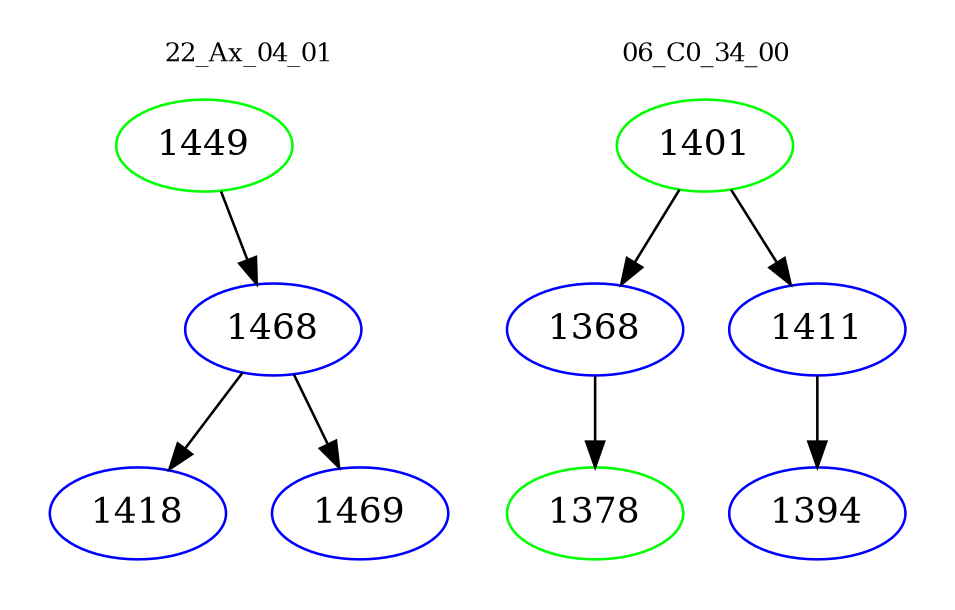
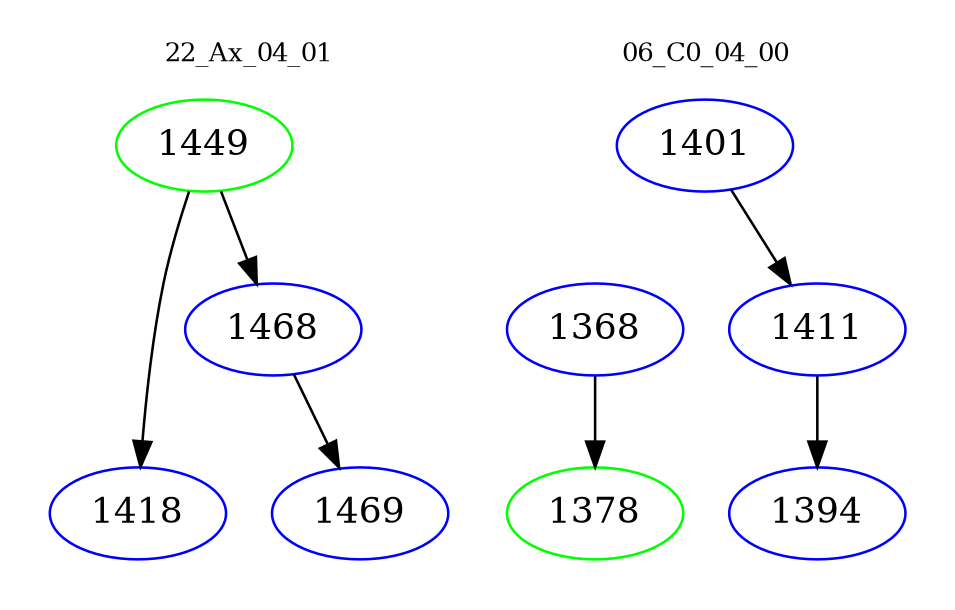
cluster "06_C0_34_00": label "06_C0_34_00" -> "06_C0_04_00"
node "1401": color green -> blue
edge "1401" -> "1368": removed
edge "1468" -> "1418": now "1449" -> "1418"
